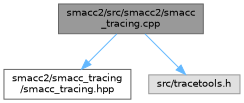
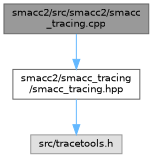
edge "smacc2/src/smacc2/smacc _tracing.cpp" -> "src/tracetools.h": now "smacc2/smacc_tracing /smacc_tracing.hpp" -> "src/tracetools.h"
